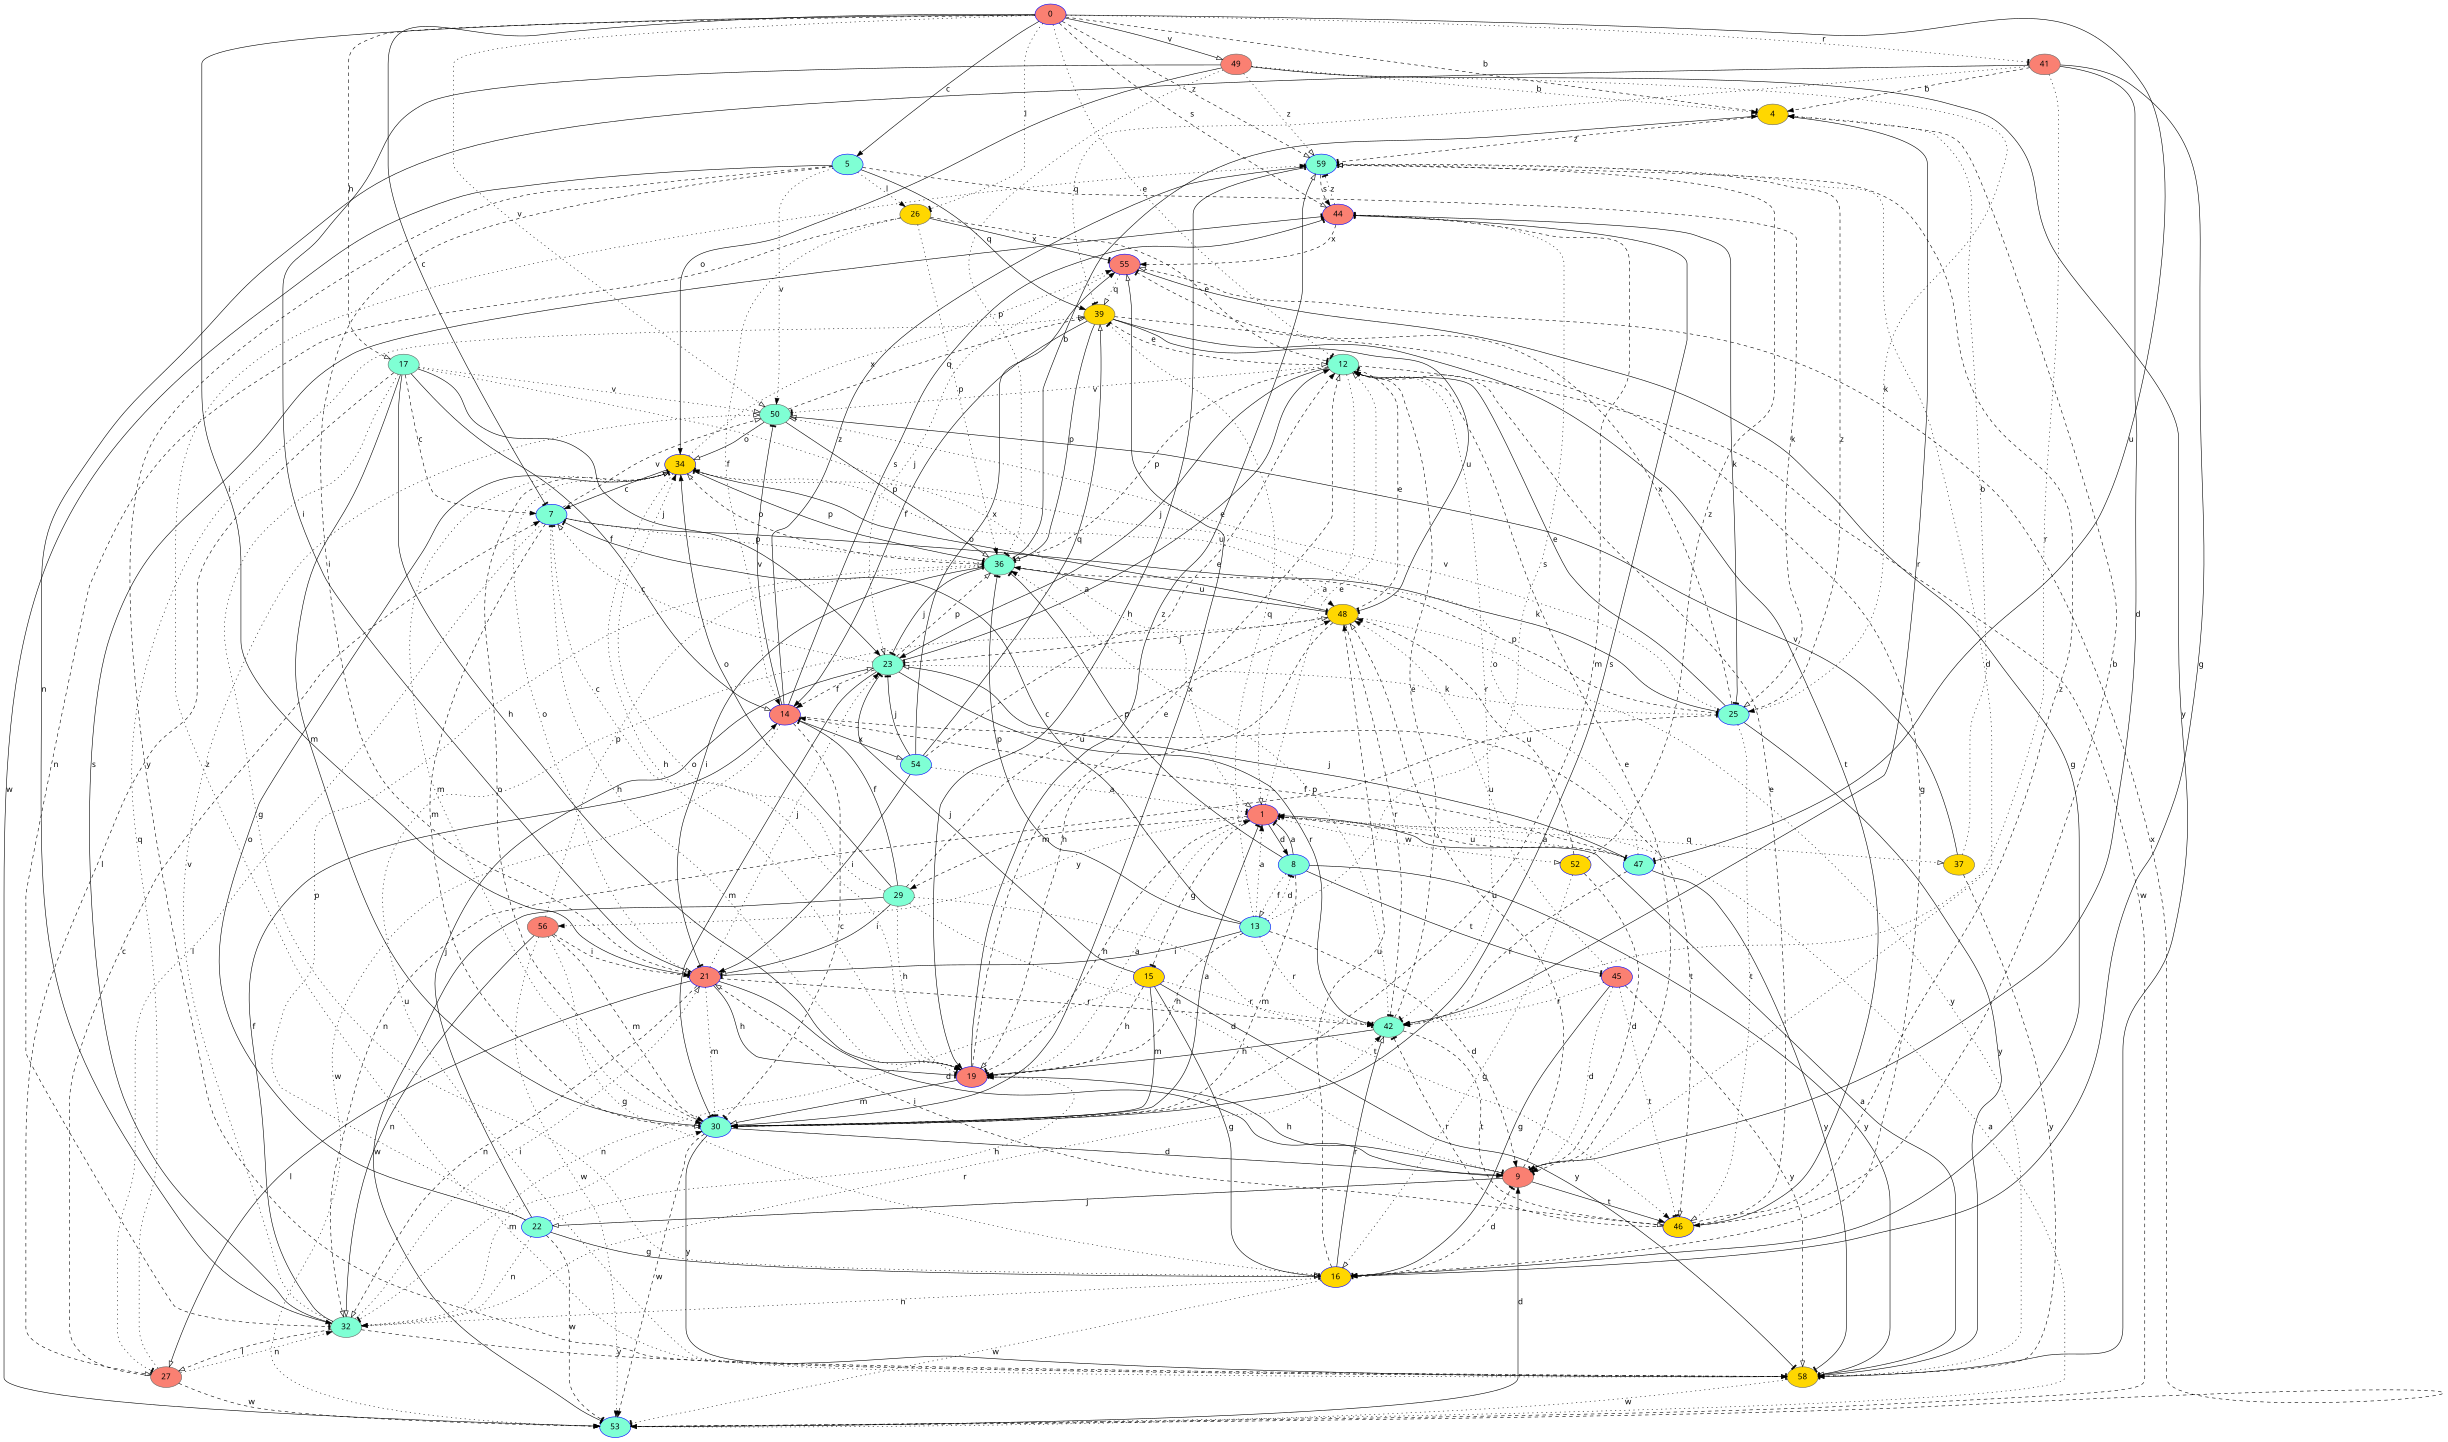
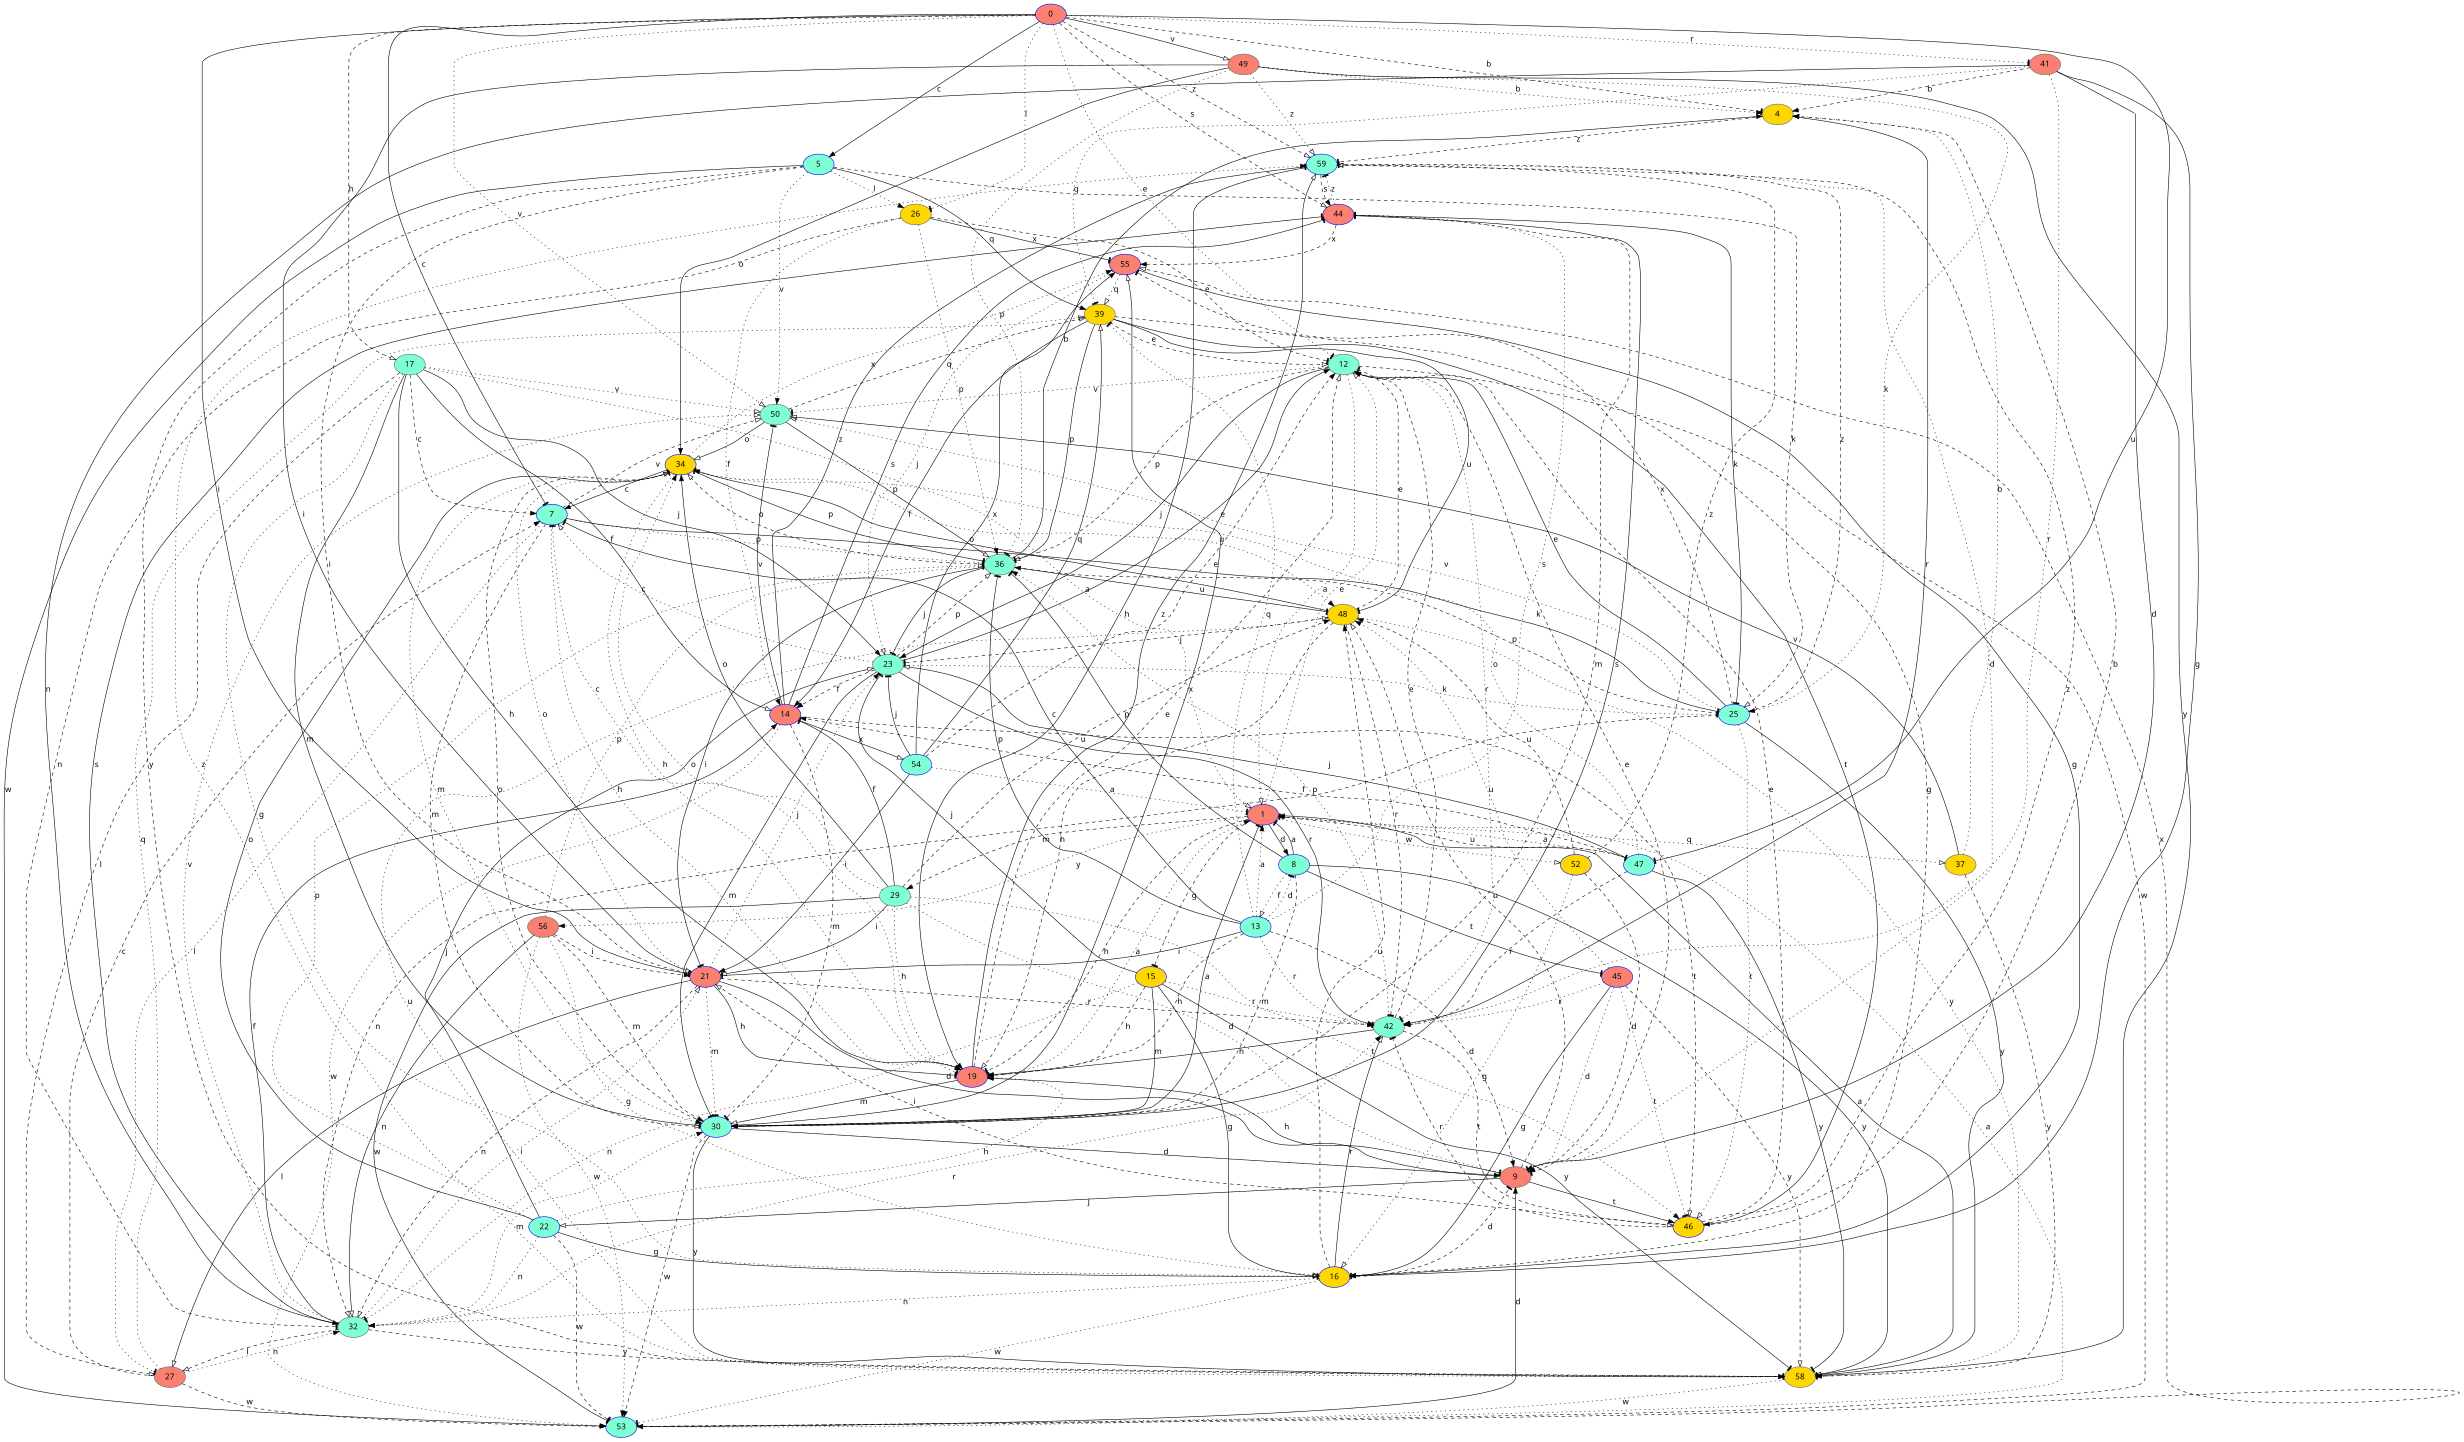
edge "14" -> "30": label "c" -> "m"
